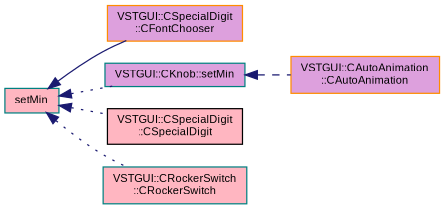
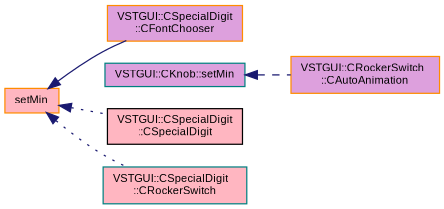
node "VSTGUI::CAutoAnimation ::CAutoAnimation": label "VSTGUI::CAutoAnimation ::CAutoAnimation" -> "VSTGUI::CRockerSwitch ::CAutoAnimation"
edge "VSTGUI::CKnob::setMin" -> "setMin": removed
node "setMin": color teal -> darkorange
node "VSTGUI::CRockerSwitch ::CRockerSwitch": label "VSTGUI::CRockerSwitch ::CRockerSwitch" -> "VSTGUI::CSpecialDigit ::CRockerSwitch"
